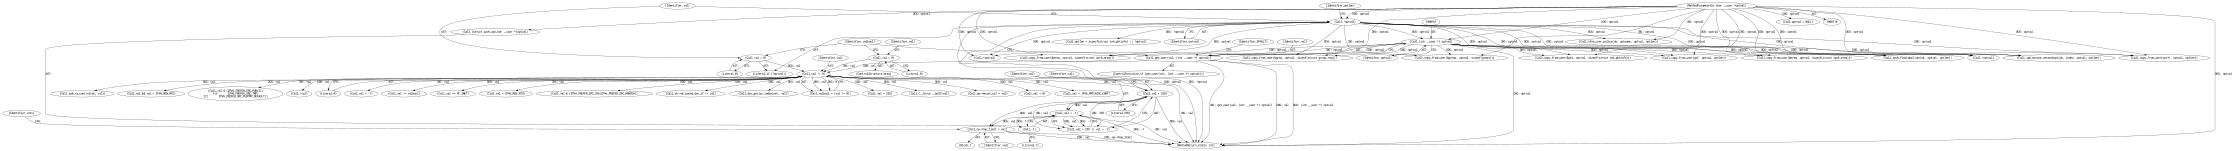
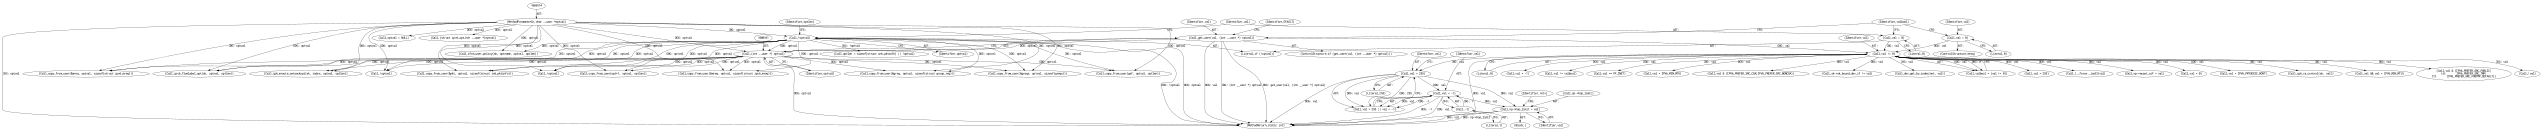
edge "(MethodParameterIn,char __user *optval)" -> "1000114": reversed
node "(Call,np->hop_limit)": added
edge "(Call,(struct ipv6_opt_hdr __user *)optval)" -> "(Call,-1)": now "(Literal,1)" -> "(Call,-1)"
